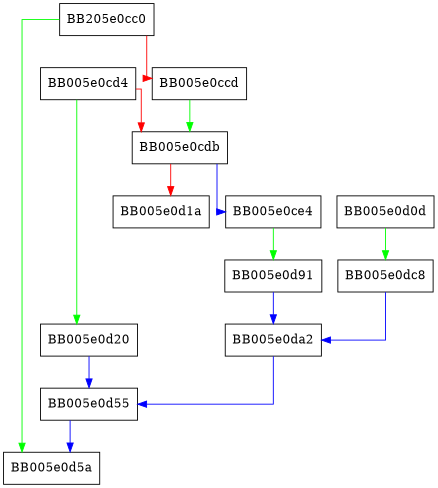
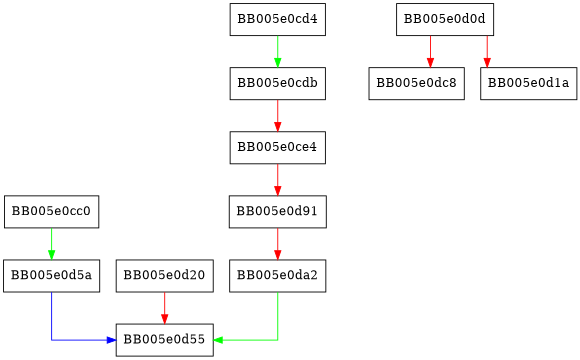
node "BB205e0cc0": label "BB205e0cc0" -> "BB005e0cc0"
node "BB005e0ccd": removed
edge "BB005e0cd4" -> "BB005e0cdb": color red -> green
edge "BB005e0cdb" -> "BB005e0d1a": now "BB005e0d0d" -> "BB005e0d1a"
edge "BB005e0cdb" -> "BB005e0ce4": color blue -> red
edge "BB005e0cd4" -> "BB005e0d20": removed
edge "BB005e0ce4" -> "BB005e0d91": color green -> red
edge "BB005e0d0d" -> "BB005e0dc8": color green -> red
edge "BB005e0d91" -> "BB005e0da2": color blue -> red
edge "BB005e0dc8" -> "BB005e0da2": removed
edge "BB005e0d20" -> "BB005e0d55": color blue -> red
edge "BB005e0da2" -> "BB005e0d55": color blue -> green
edge "BB005e0d55" -> "BB005e0d5a": reversed
